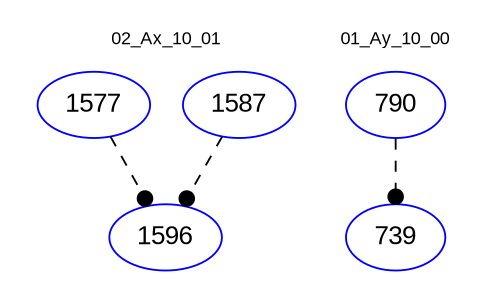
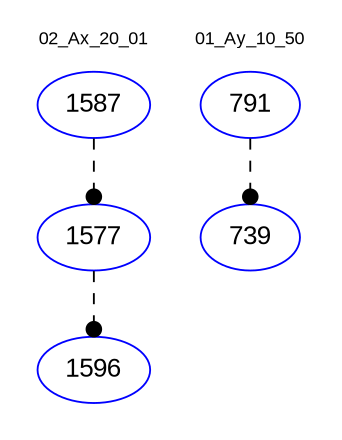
cluster "02_Ax_10_01": label "02_Ax_10_01" -> "02_Ax_20_01"
cluster "01_Ay_10_00": label "01_Ay_10_00" -> "01_Ay_10_50"
node "790": label "790" -> "791"
edge "1587" -> "1596": now "1587" -> "1577"
